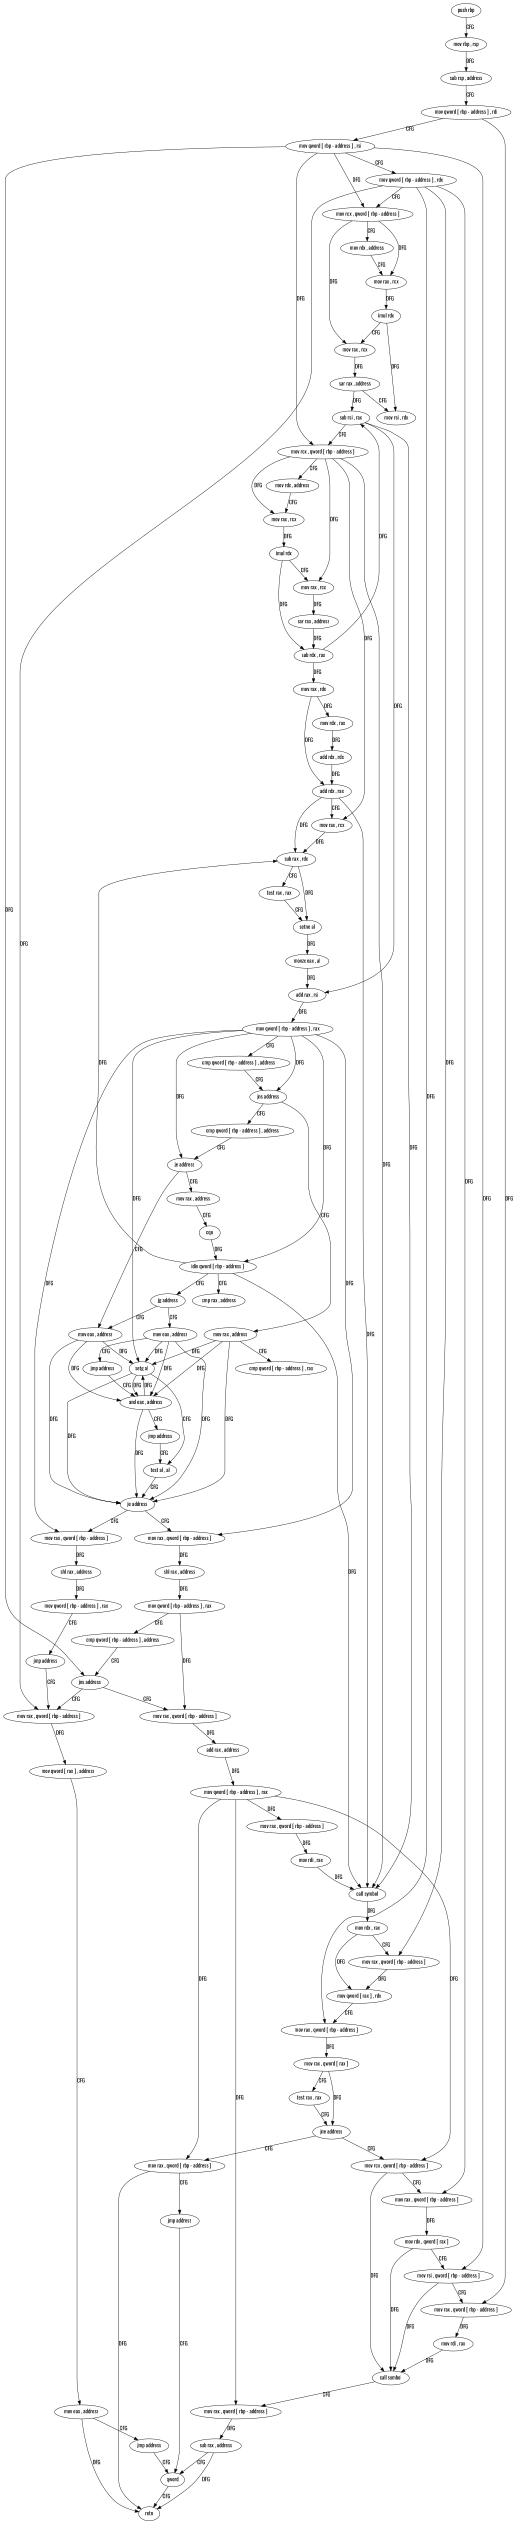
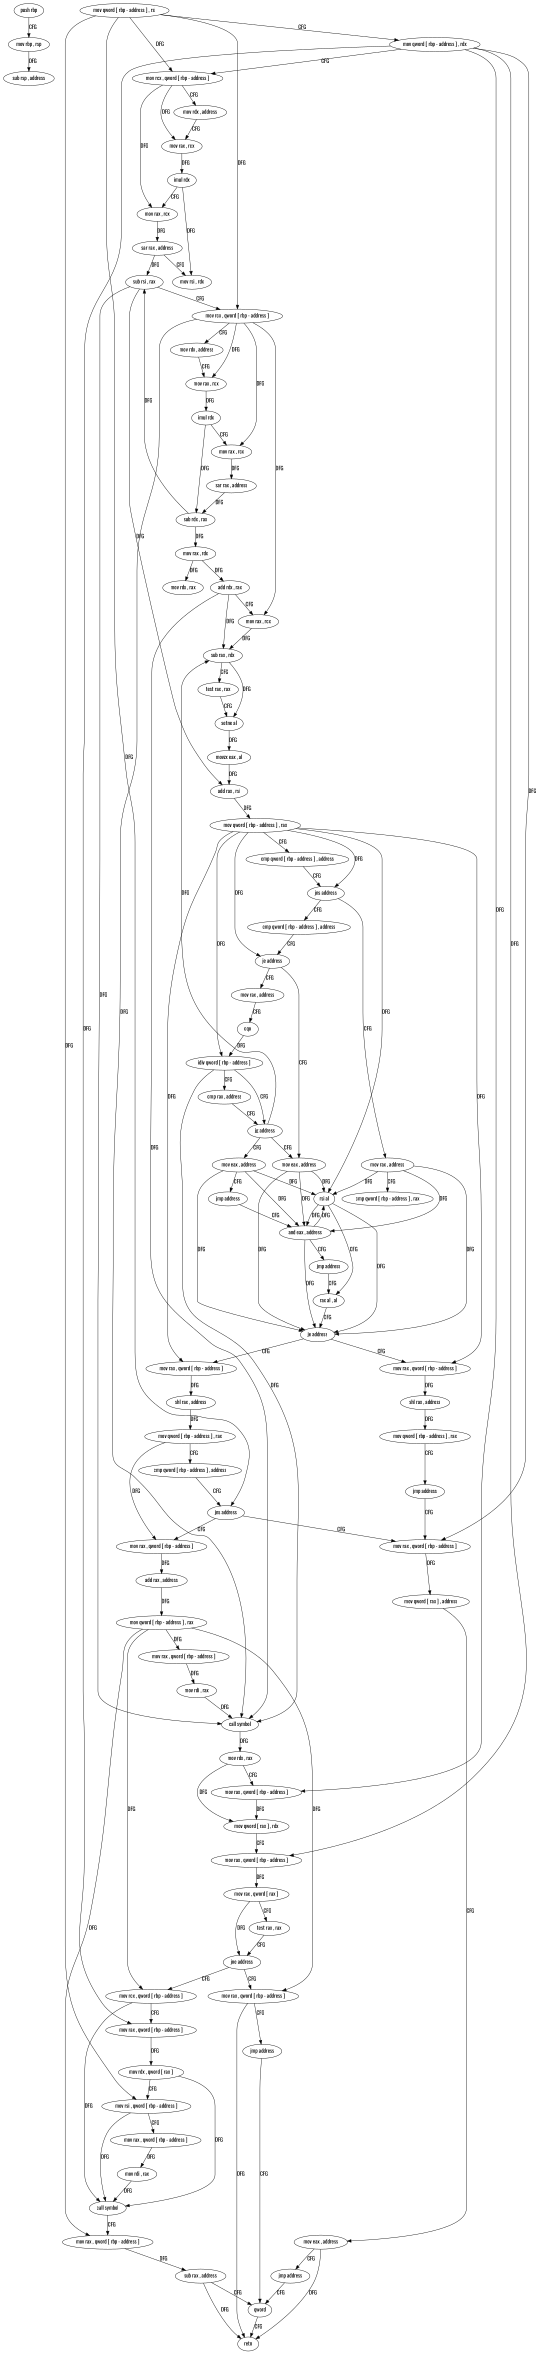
node "mov qword [ rbp - address ] , rdi": removed
node "add rdx , rdx": removed
edge "idiv qword [ rbp - address ]" -> "sub rax , rdx": now "jg address" -> "sub rax , rdx"
edge "cmp rax , address" -> "jg address": added, label "CFG"
node "setg al": label "setg al" -> "rsi al"
node "test al , al": label "test al , al" -> "rax al , al"
